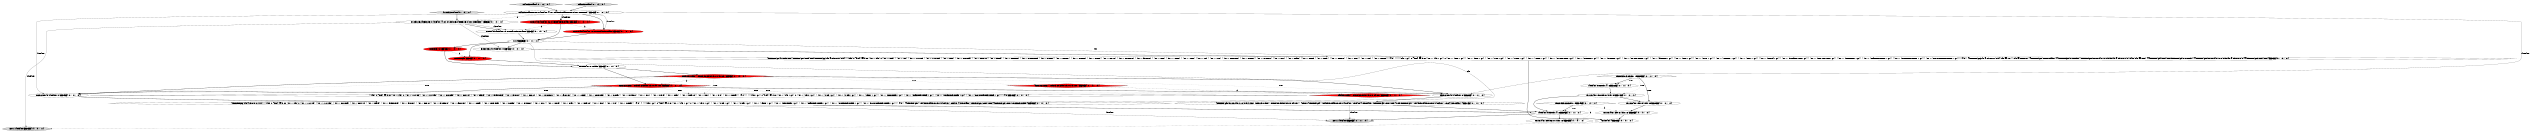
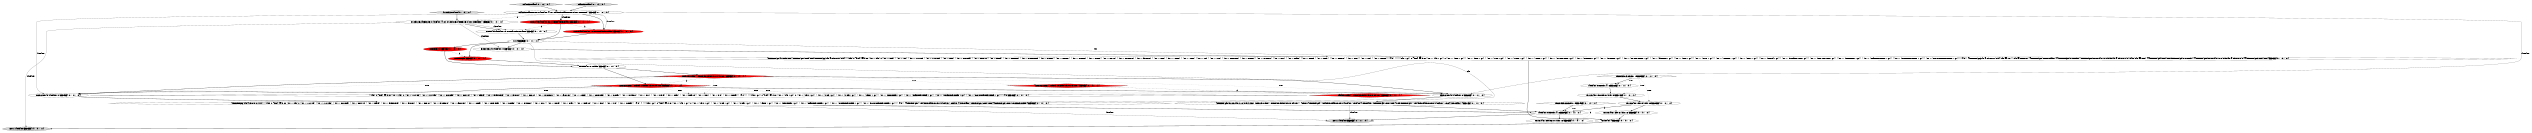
edge "RecognitionException re@@@45@@@['1', '1', '0']" -> "_errHandler.recover(this,re)@@@48@@@['1', '1', '0']": style bold -> dotted
edge "_errHandler.reportError(this,re)@@@47@@@['1', '1', '0']" -> "_localctx.exception = re@@@50@@@['1', '1', '1']": now "_errHandler.recover(this,re)@@@48@@@['1', '1', '0']" -> "_localctx.exception = re@@@50@@@['1', '1', '1']"
edge "{exitRule()}@@@54@@@['0', '0', '1']" -> "return _localctx@@@57@@@['0', '0', '1']": style dashed -> bold
